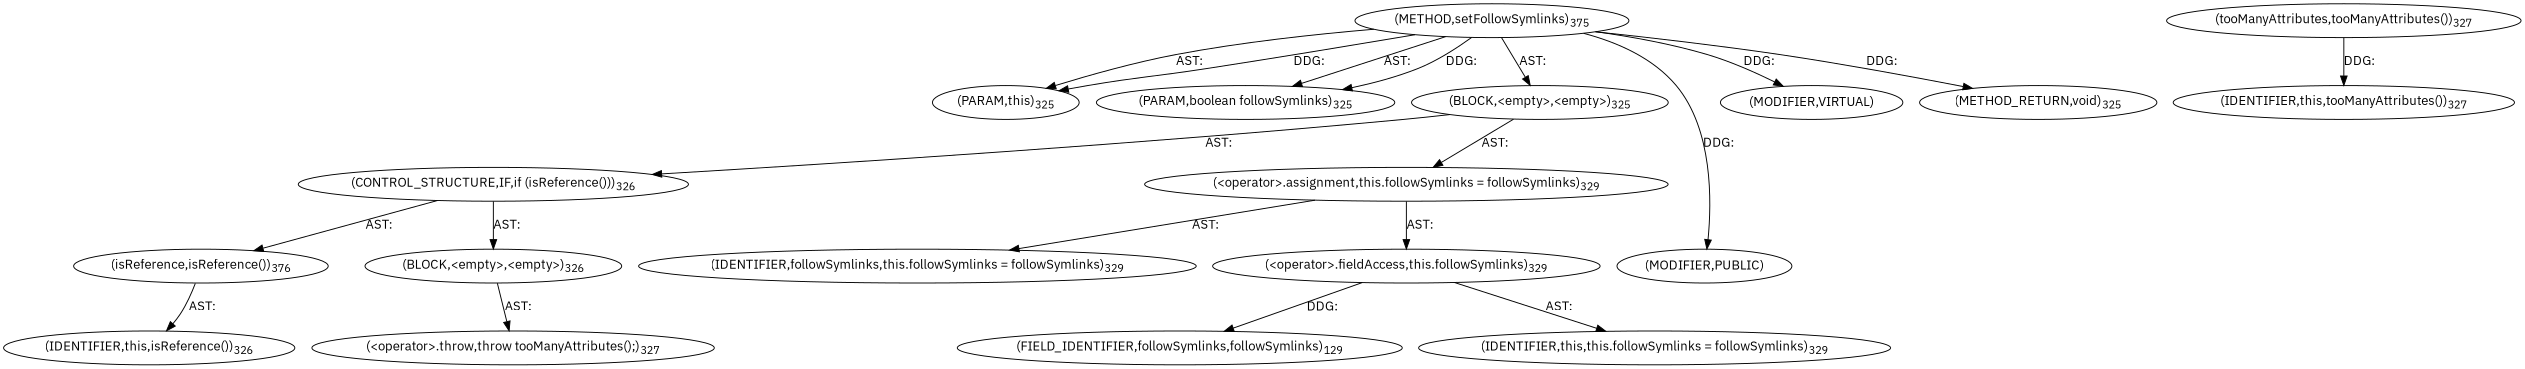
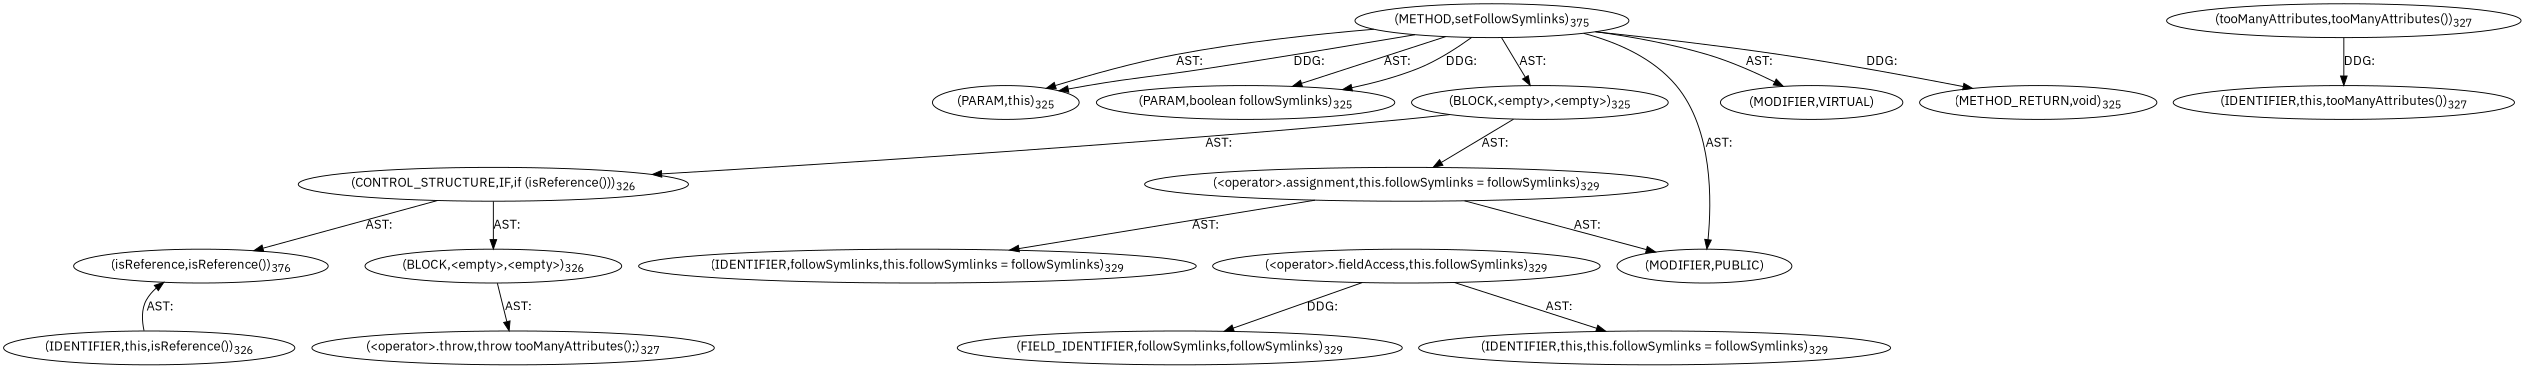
edge "(METHOD,setFollowSymlinks)" -> "(MODIFIER,VIRTUAL)": label "DDG: " -> "AST: "
edge "(METHOD,setFollowSymlinks)" -> "(MODIFIER,PUBLIC)": label "DDG: " -> "AST: "
edge "(<operator>.assignment,this.followSymlinks = followSymlinks)" -> "(<operator>.fieldAccess,this.followSymlinks)": now "(<operator>.assignment,this.followSymlinks = followSymlinks)" -> "(MODIFIER,PUBLIC)"
edge "(isReference,isReference())" -> "(IDENTIFIER,this,isReference())": reversed
node "(FIELD_IDENTIFIER,followSymlinks,followSymlinks)": text "129" -> "329"
